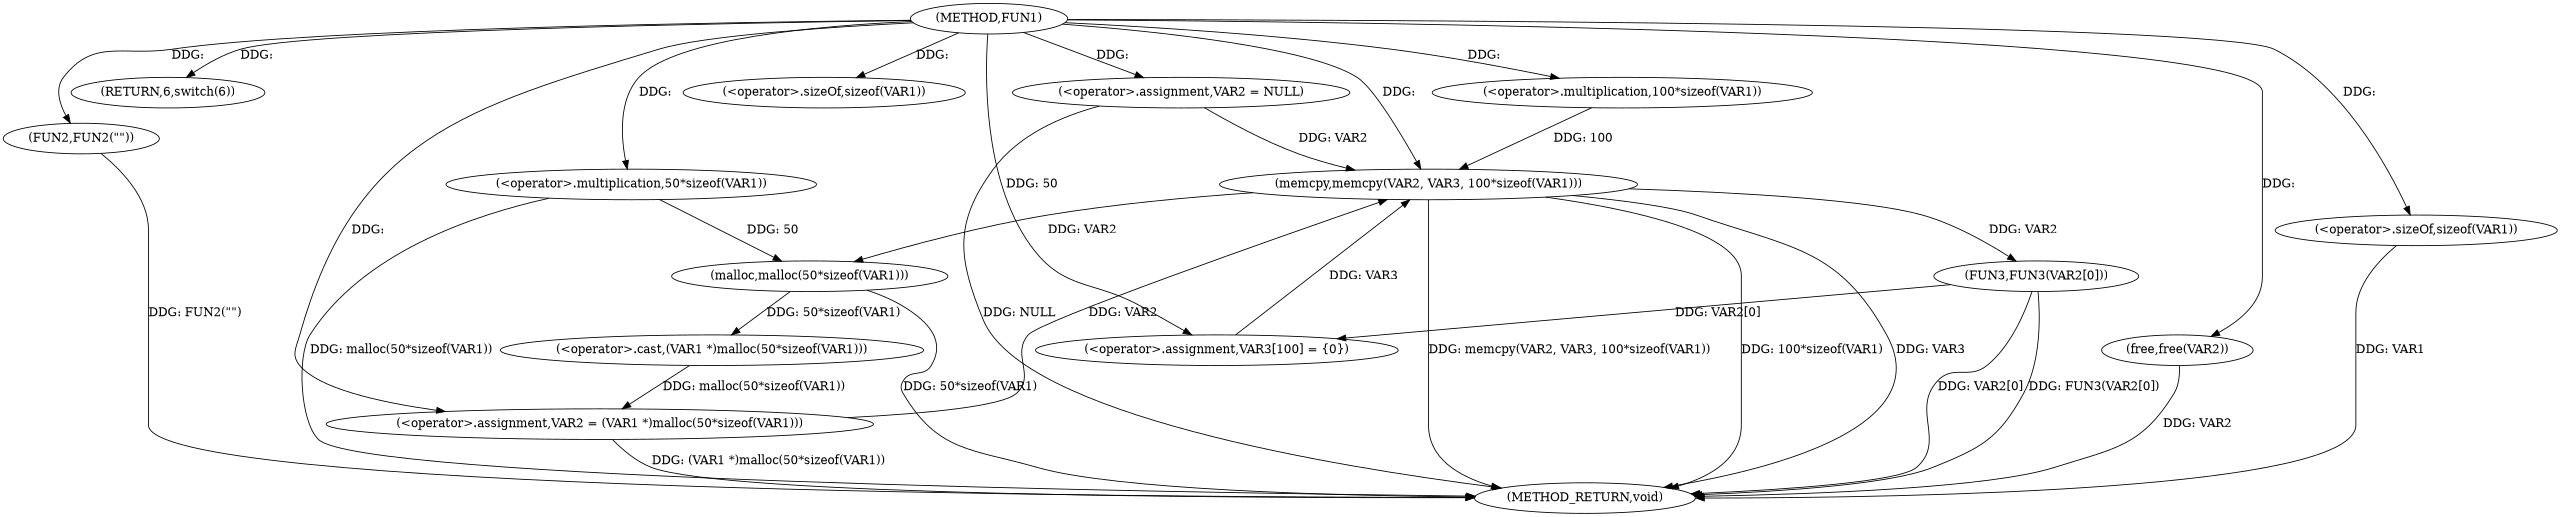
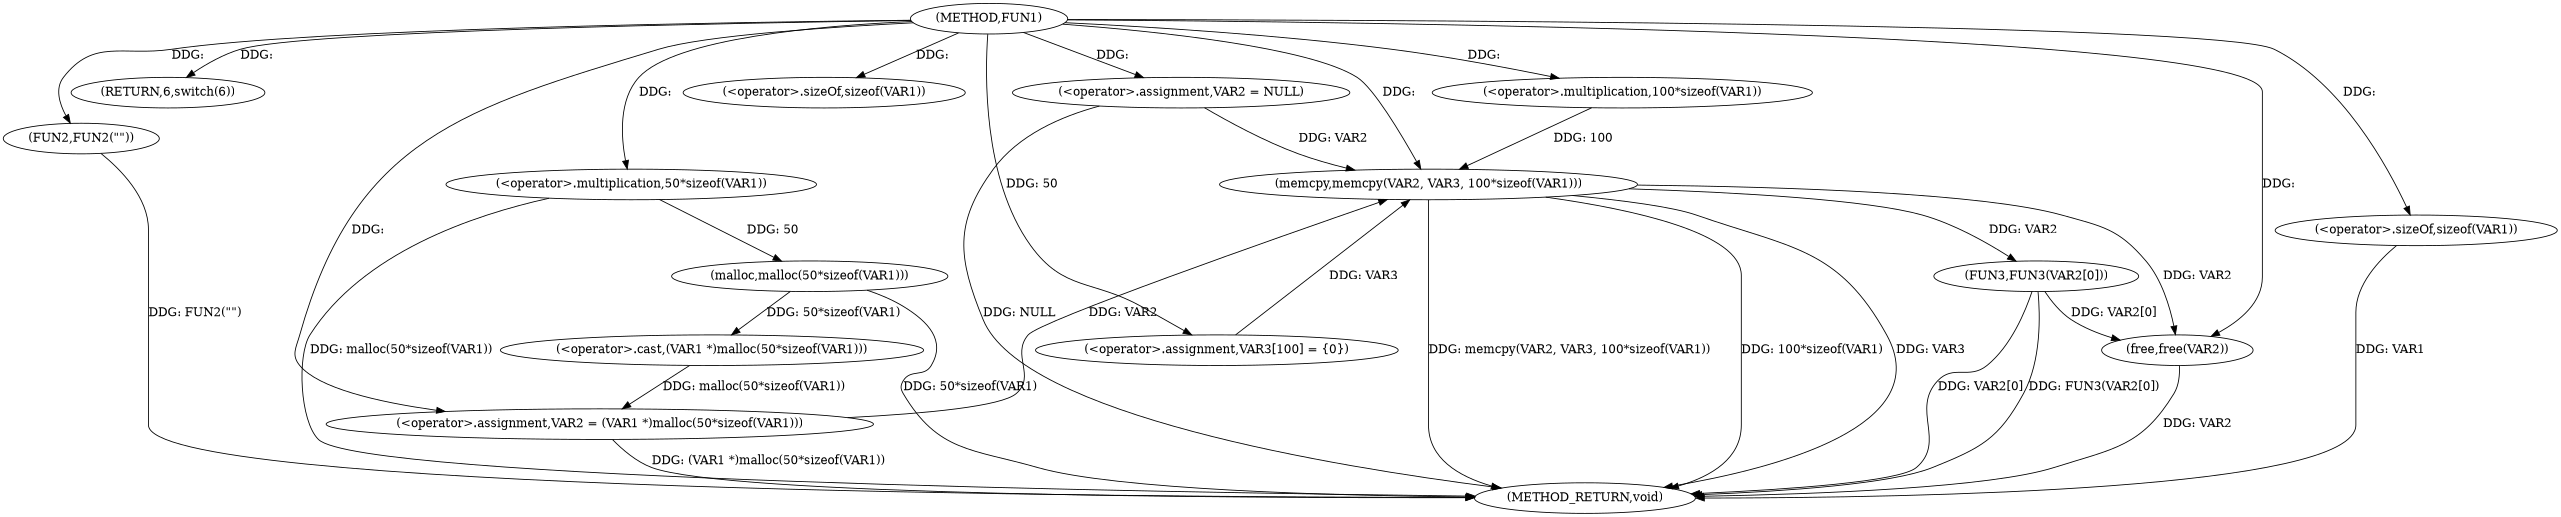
edge "(memcpy,memcpy(VAR2, VAR3, 100*sizeof(VAR1)))" -> "(malloc,malloc(50*sizeof(VAR1)))": now "(memcpy,memcpy(VAR2, VAR3, 100*sizeof(VAR1)))" -> "(free,free(VAR2))"
edge "(FUN3,FUN3(VAR2[0]))" -> "(<operator>.assignment,VAR3[100] = {0})": now "(FUN3,FUN3(VAR2[0]))" -> "(free,free(VAR2))"
